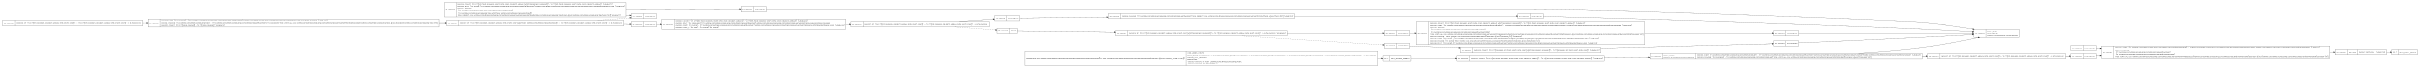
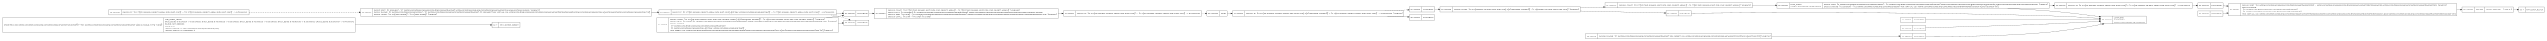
edge "41: 0x0019" -> "63: 0x0001": now "41: 0x0019" -> "51: 0x0020"
node "54: 0x003e": removed
node "46: 0x002d": removed
edge "32: ?" -> "34: 0x0000": now "45: 0x002b" -> "34: 0x0000"
